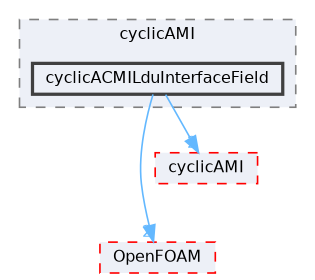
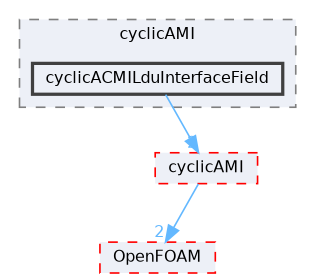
edge "cyclicACMILduInterfaceField" -> "OpenFOAM": now "cyclicAMI" -> "OpenFOAM"
